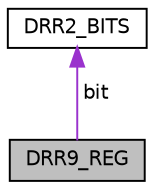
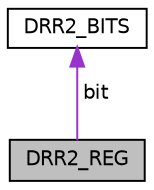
node "DRR9_REG": label "DRR9_REG" -> "DRR2_REG"
